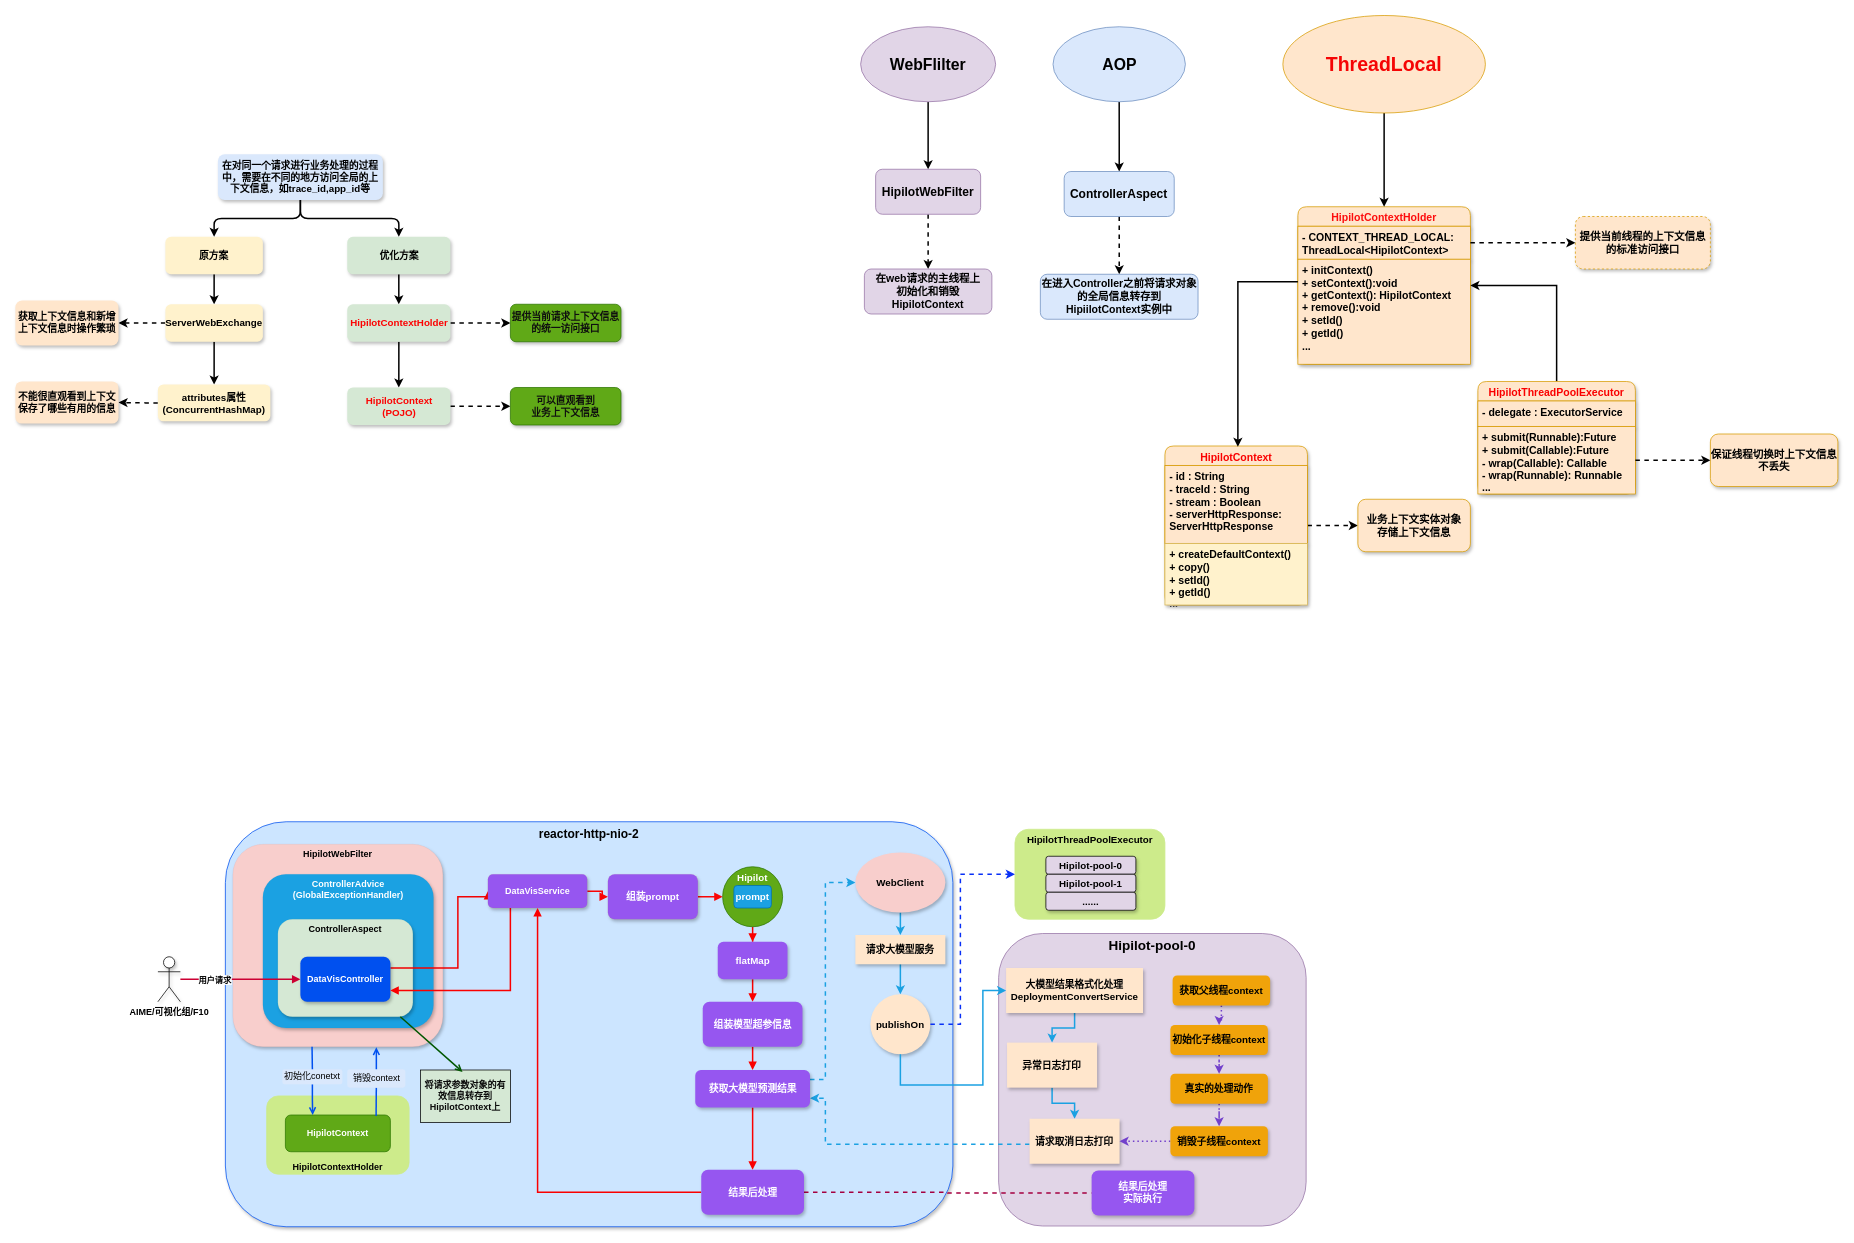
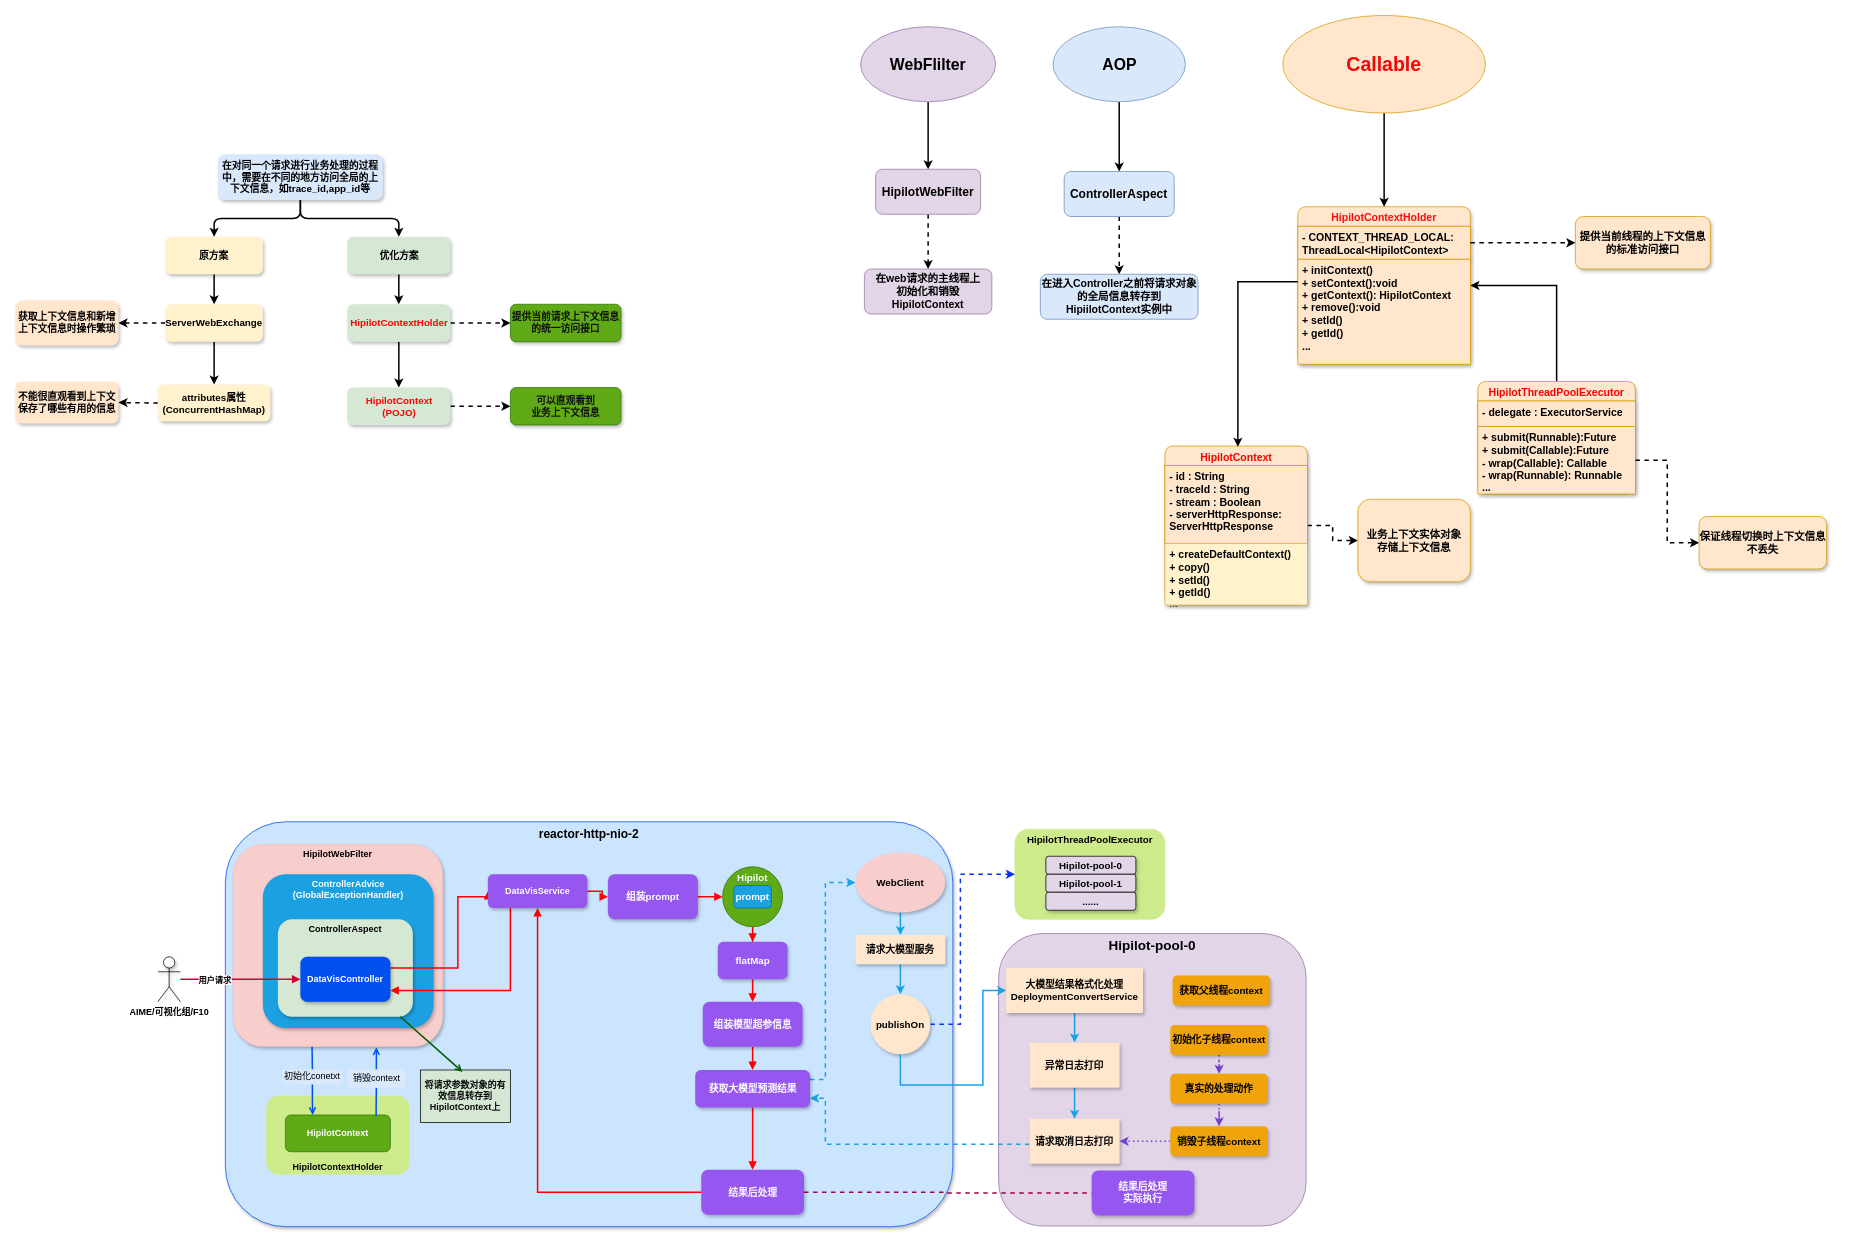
node "ThreadLocal": label "ThreadLocal" -> "Callable"
node "提供当前线程的上下文信息的标准访问接口": style dashed -> solid
node "保证线程切换时上下文信息不丢失": moved (1774, 460) -> (1763, 543)
node "业务上下文实体对象存储上下文信息": size 113x53 -> 113x83
edge "获取父线程context" -> "初始化子线程context": removed
node "异常日志打印": moved (1052, 1065) -> (1075, 1065)
